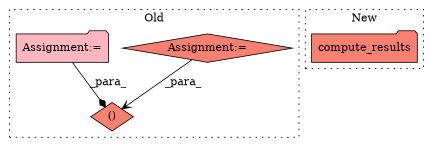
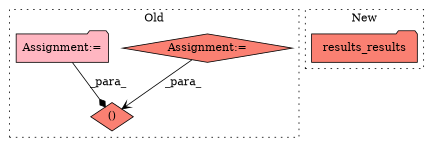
node "compute_results": label "compute_results" -> "results_results"
